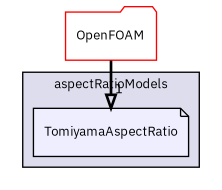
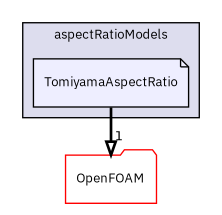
edge "OpenFOAM" -> "TomiyamaAspectRatio": reversed
